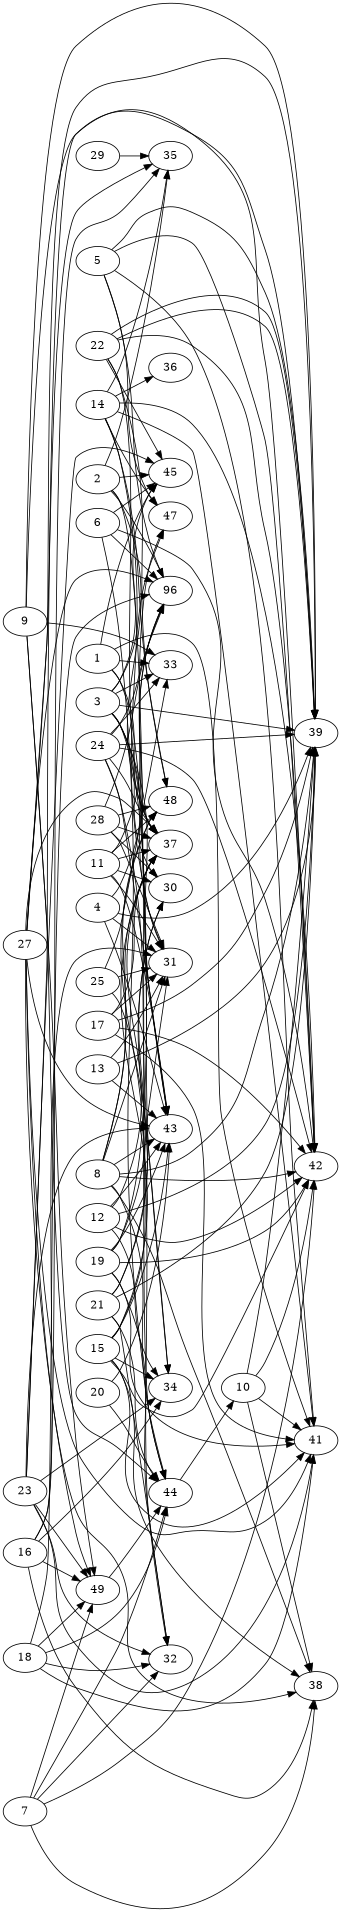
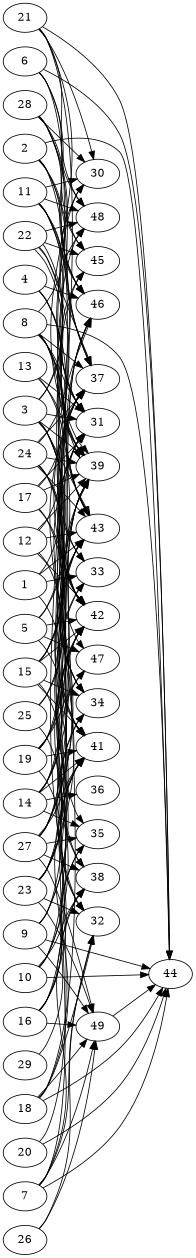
edge "1" -> "45": removed
node "96": label "96" -> "46"
node "26": added
edge "44" -> "10": reversed
